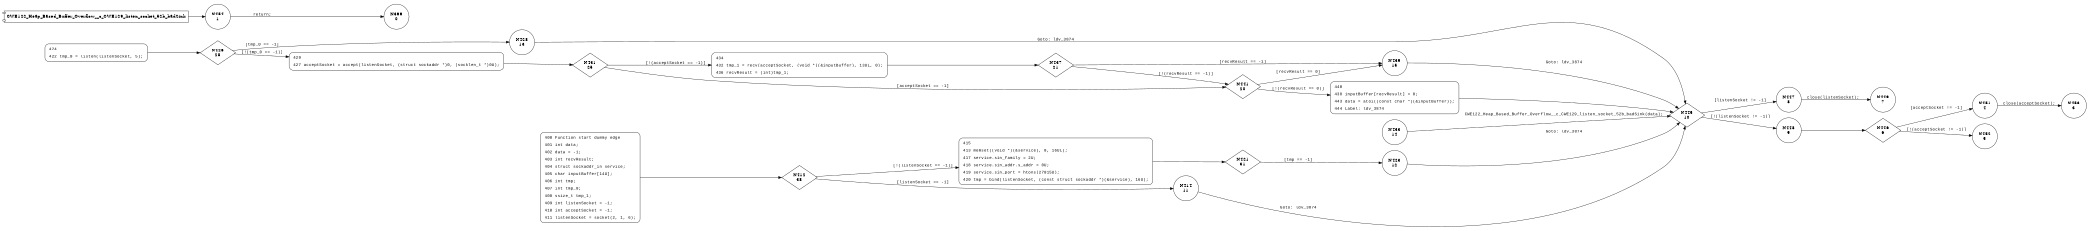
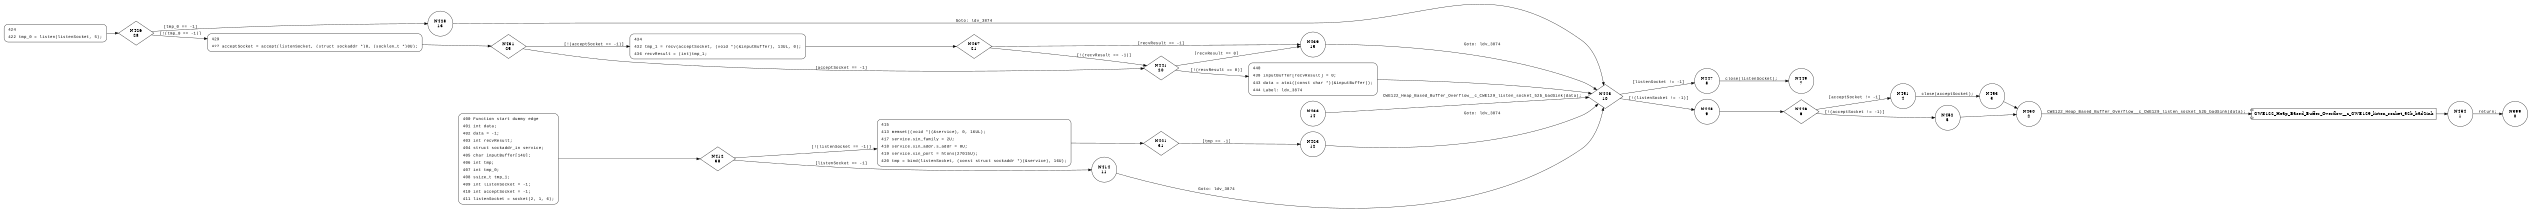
node "N450 2": added
